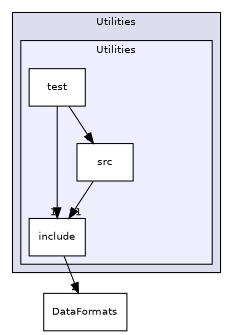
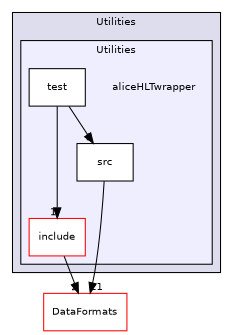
node "aliceHLTwrapper": added
edge "src" -> "include": now "src" -> "DataFormats"
node "include": color black -> red
node "DataFormats": color black -> red
